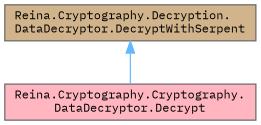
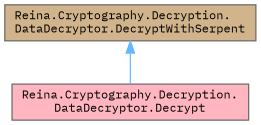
node "Reina.Cryptography.Cryptography. DataDecryptor.Decrypt": label "Reina.Cryptography.Cryptography. DataDecryptor.Decrypt" -> "Reina.Cryptography.Decryption. DataDecryptor.Decrypt"
